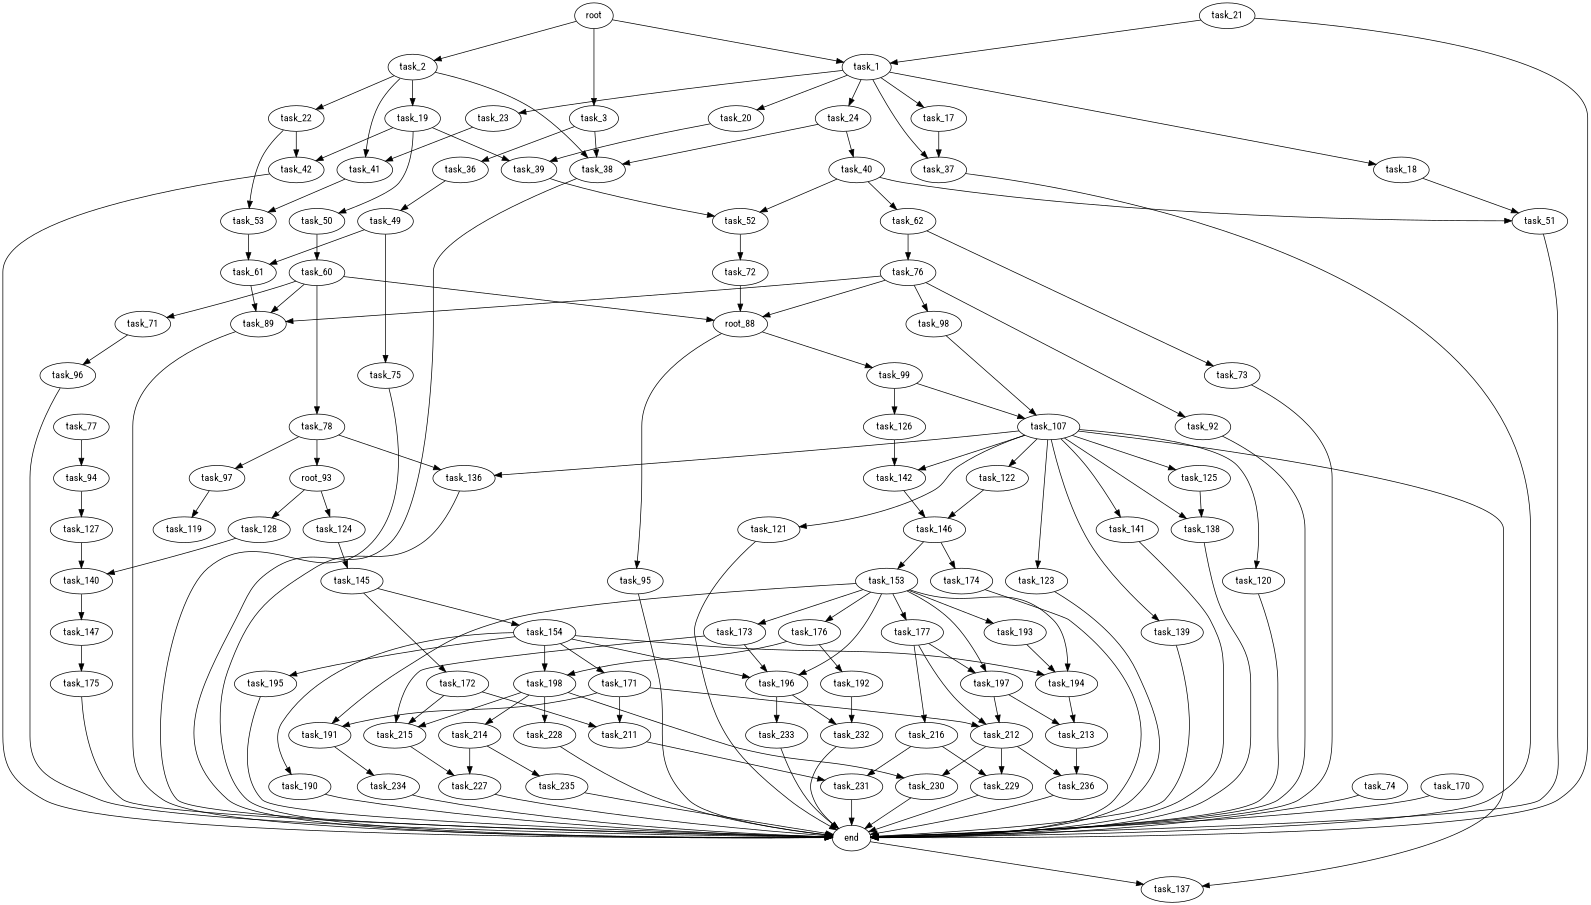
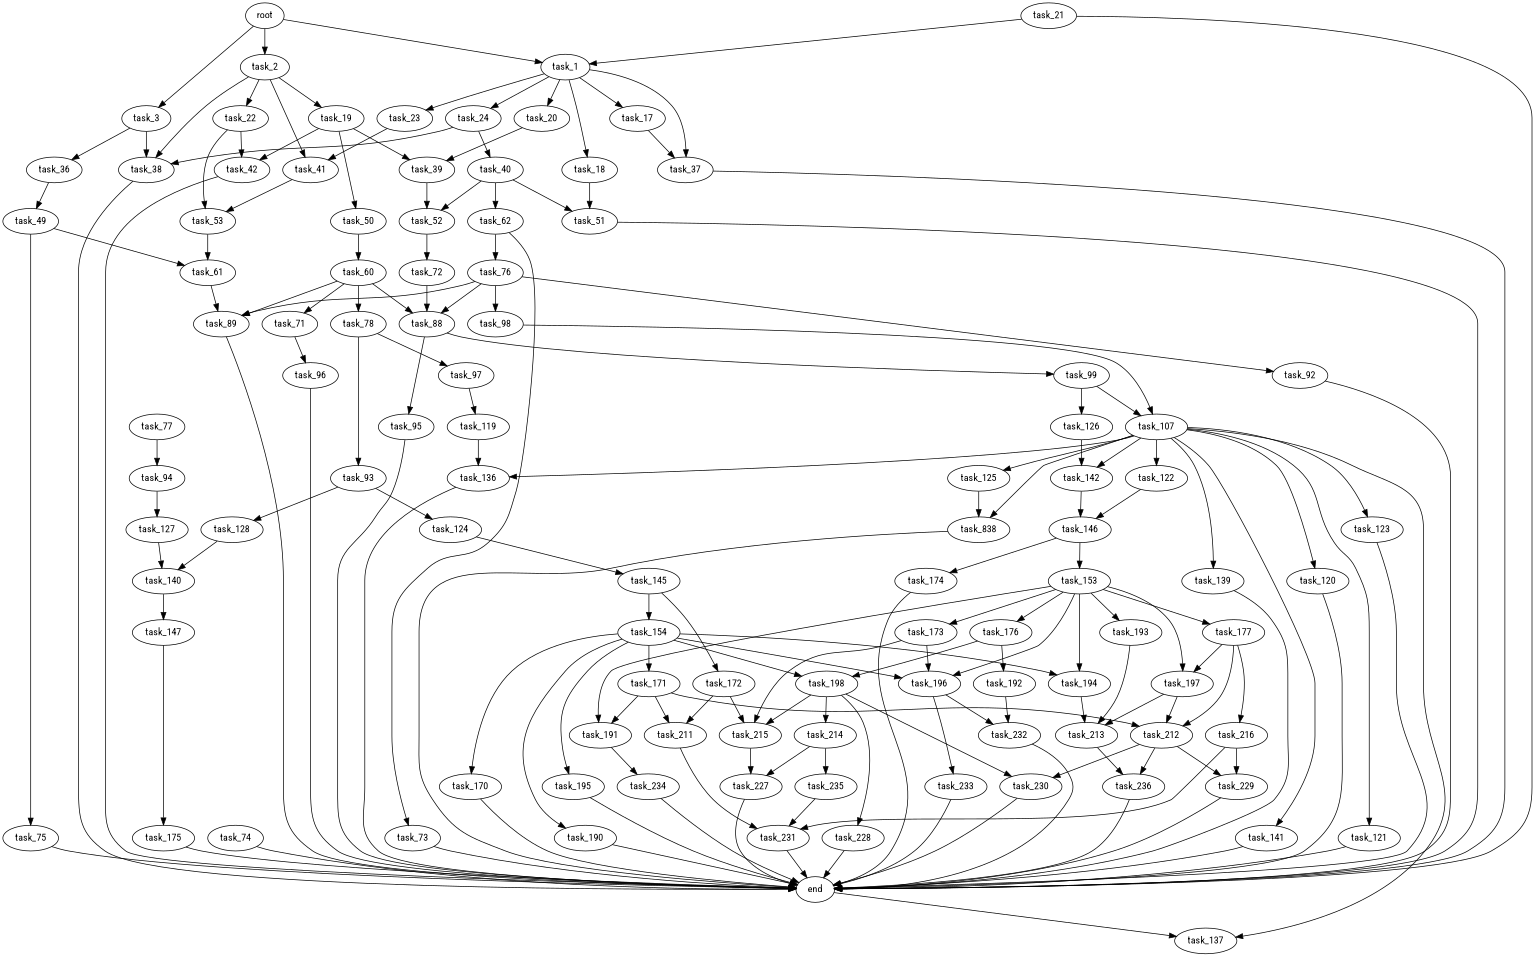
node "root_88": label "root_88" -> "task_88"
edge "task_78" -> "task_136": now "task_119" -> "task_136"
node "root_93": label "root_93" -> "task_93"
node "task_138": label "task_138" -> "task_838"
edge "task_193" -> "task_194": now "task_193" -> "task_213"
edge "task_154" -> "task_170": added
edge "task_235" -> "end": now "task_235" -> "task_231"
